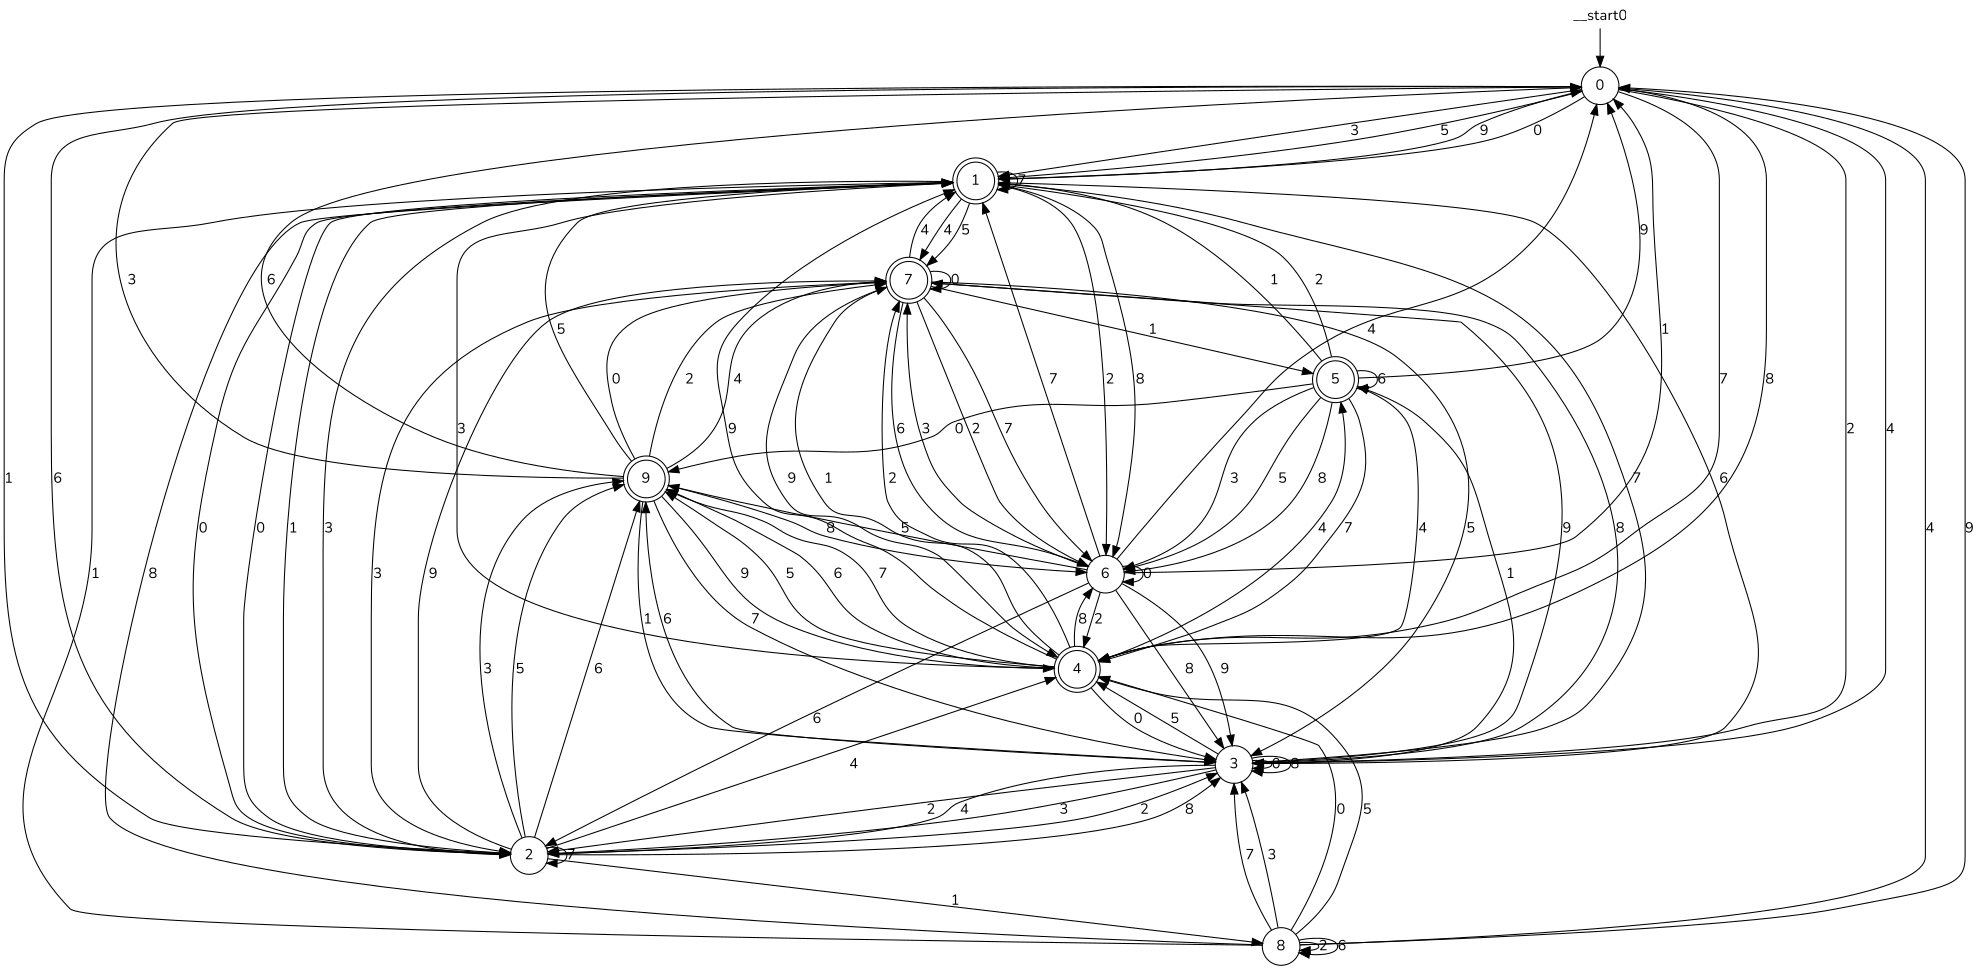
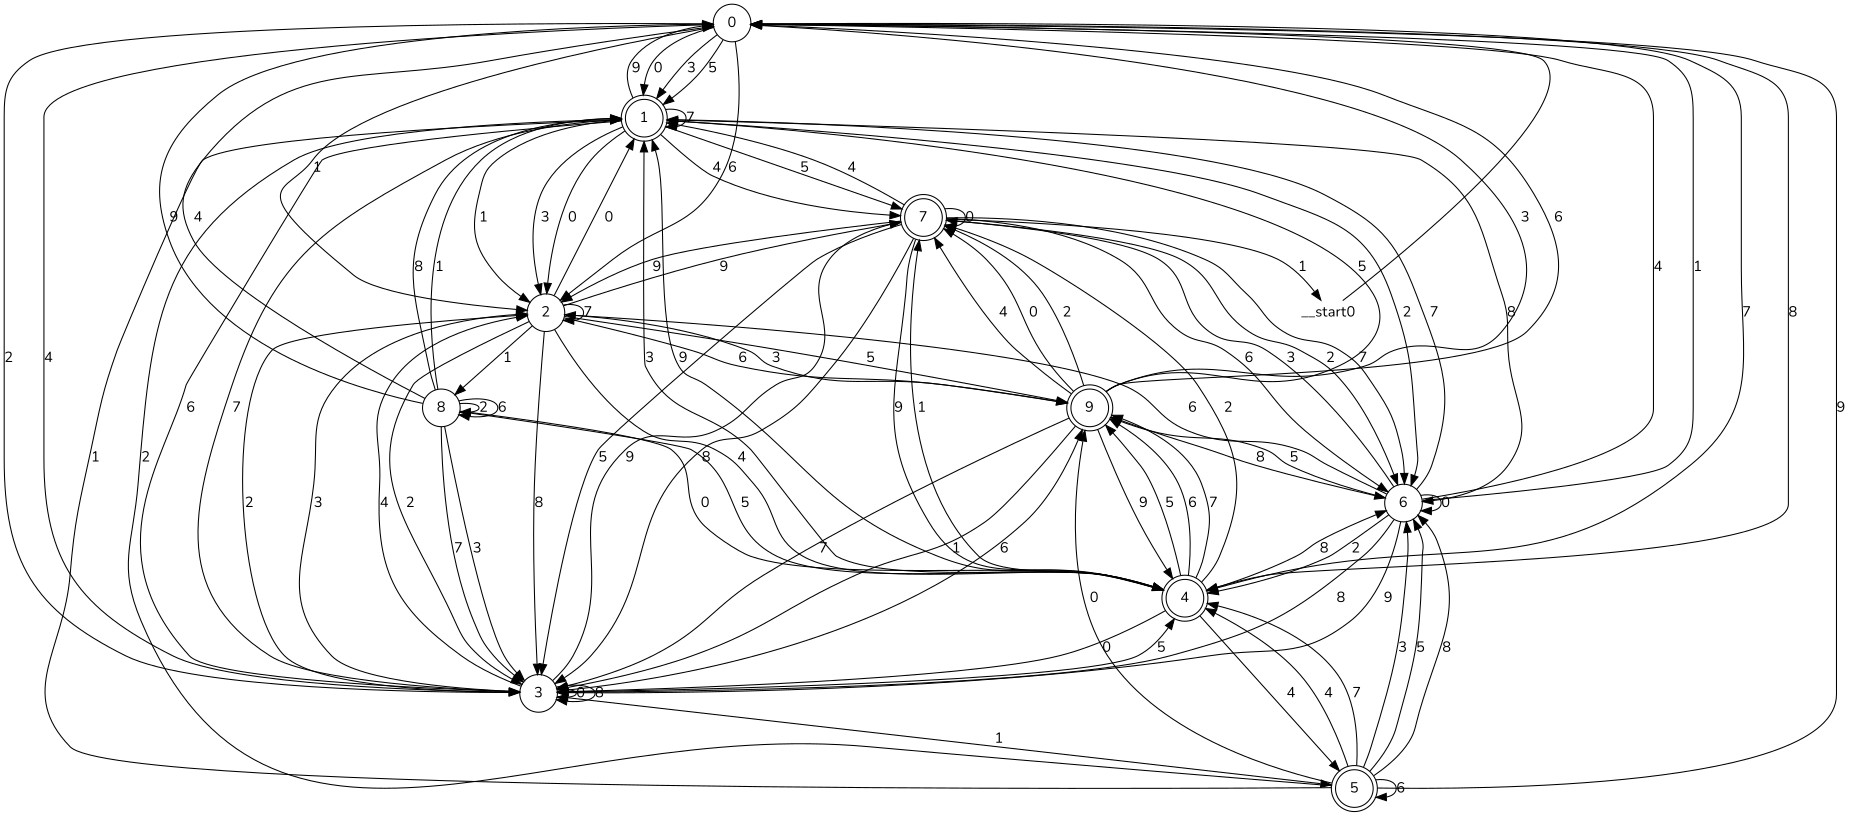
edge "7" -> "5": now "7" -> "__start0"
edge "7" -> "2": label "3" -> "9"
